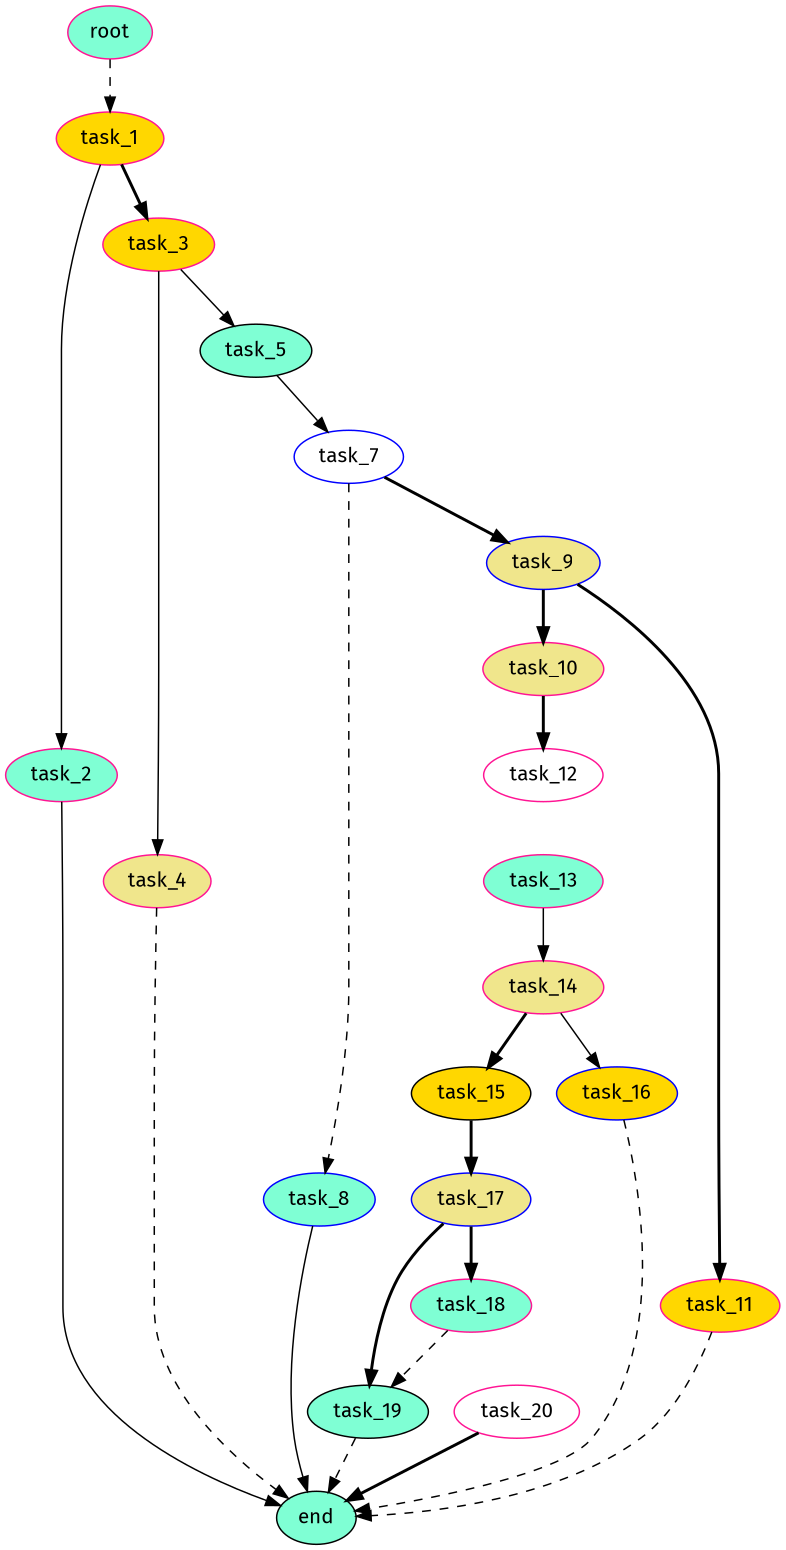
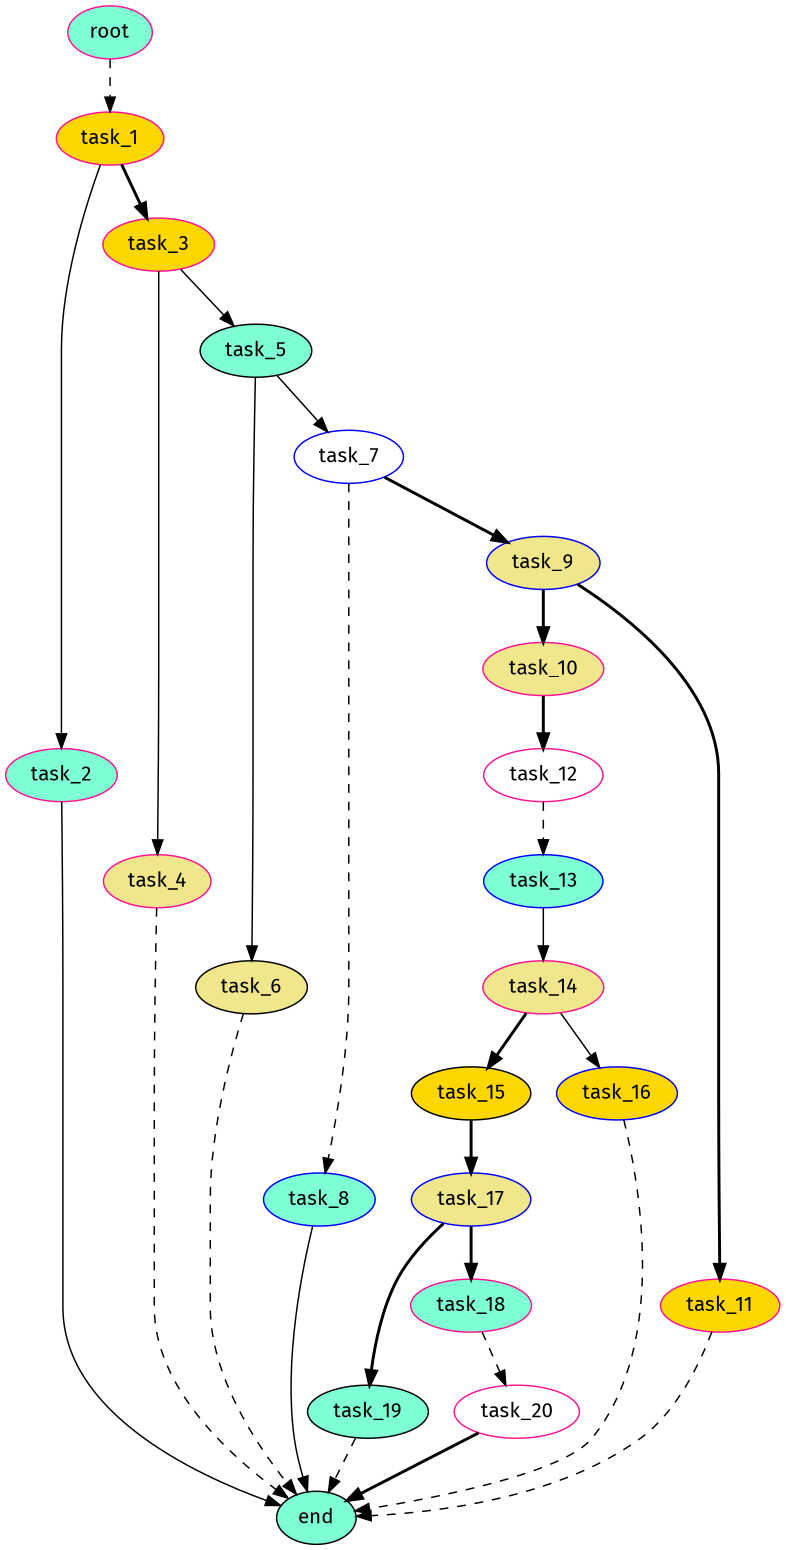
edge "task_12" -> "task_13": added
node "task_13": color deeppink -> blue
node "task_6": added
edge "task_18" -> "task_19": now "task_18" -> "task_20"
